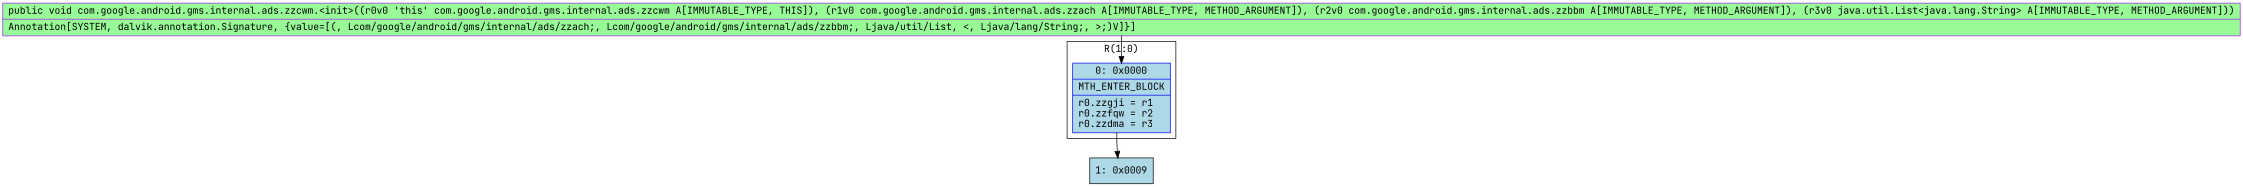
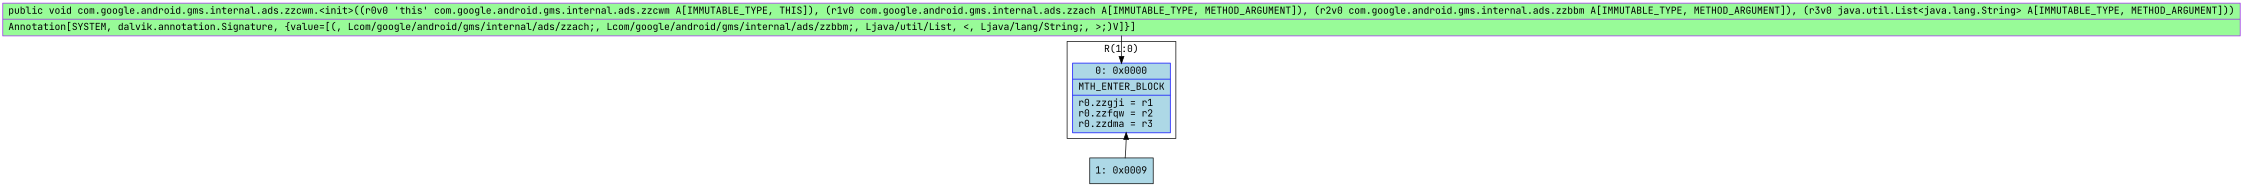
edge "0: 0x0000" -> "1: 0x0009": reversed
